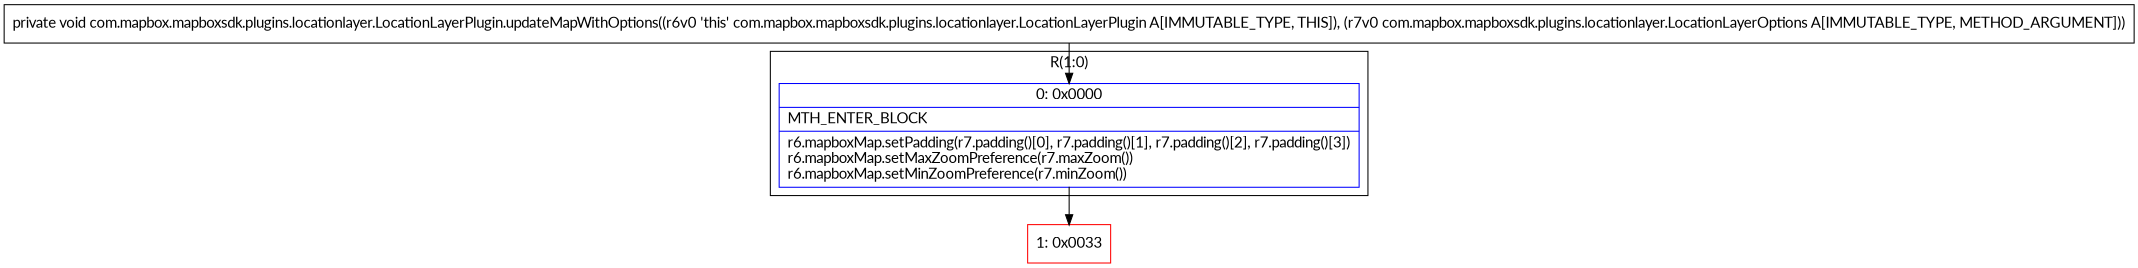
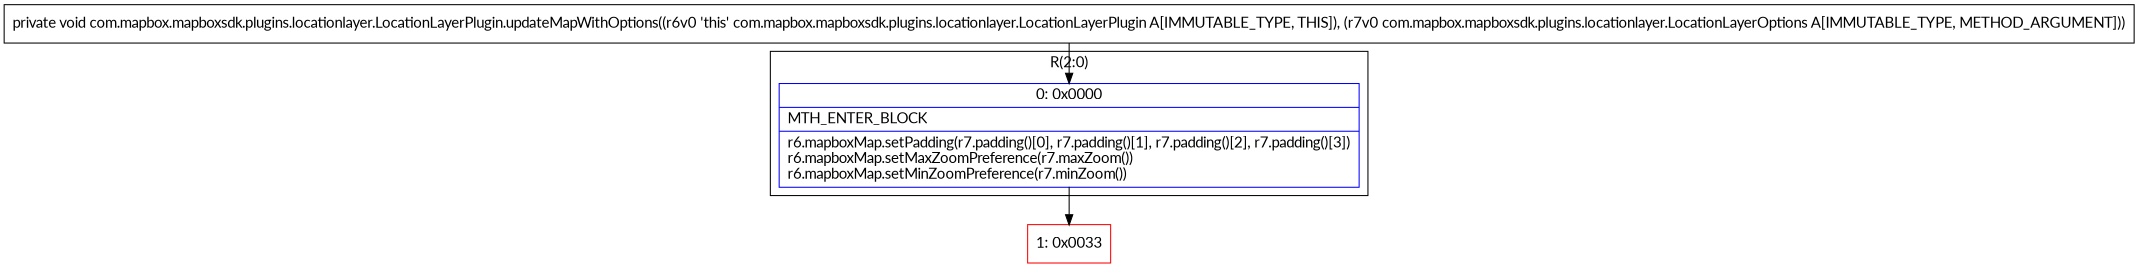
cluster "R(1:0)": label "R(1:0)" -> "R(2:0)"
